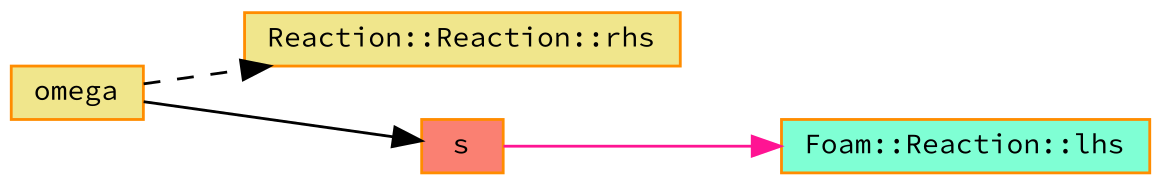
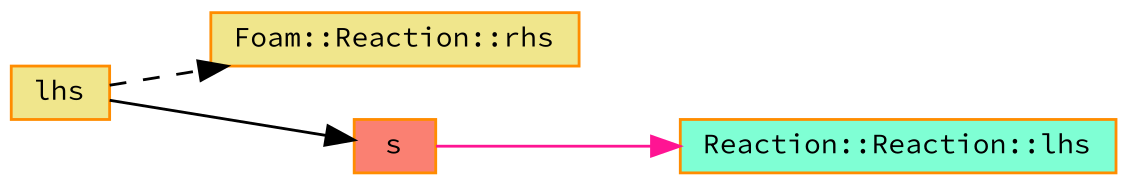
node "Reaction::Reaction::rhs": label "Reaction::Reaction::rhs" -> "Foam::Reaction::rhs"
node "omega": label "omega" -> "lhs"
node "Foam::Reaction::lhs": label "Foam::Reaction::lhs" -> "Reaction::Reaction::lhs"
